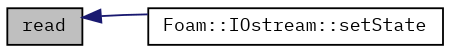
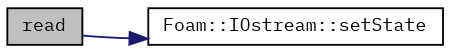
edge "Foam::IOstream::setState" -> "read": reversed
